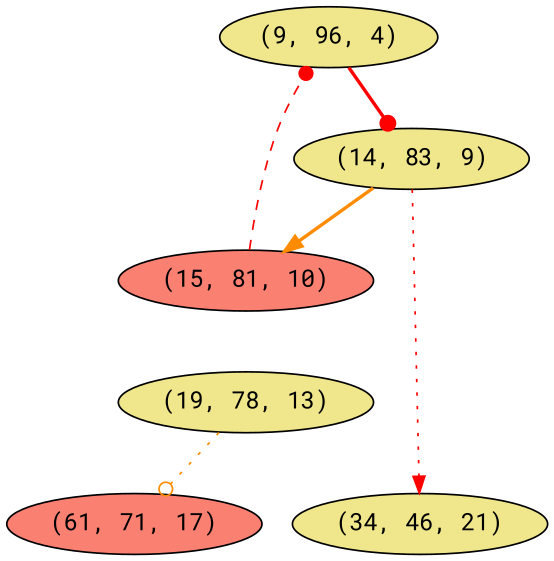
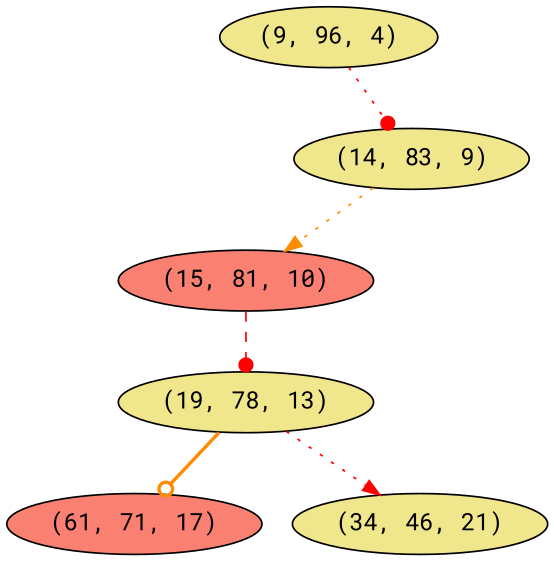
edge "(9, 96, 4)" -> "(14, 83, 9)": style bold -> dotted
edge "(15, 81, 10)" -> "(9, 96, 4)": now "(15, 81, 10)" -> "(19, 78, 13)"
edge "(14, 83, 9)" -> "(15, 81, 10)": style bold -> dotted
edge "(14, 83, 9)" -> "(34, 46, 21)": now "(19, 78, 13)" -> "(34, 46, 21)"
edge "(19, 78, 13)" -> "(61, 71, 17)": style dotted -> bold
